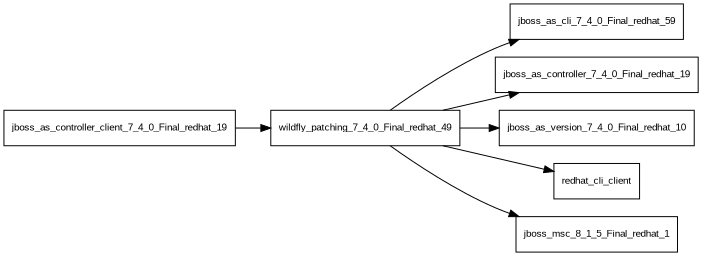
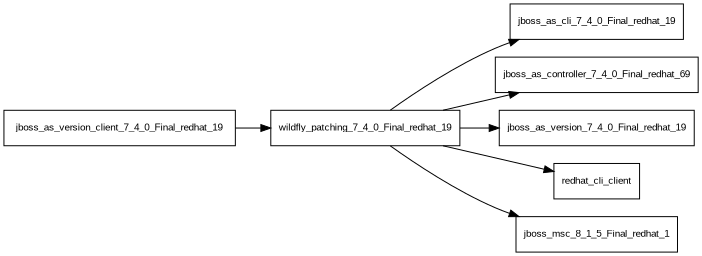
node "jboss_as_cli_7_4_0_Final_redhat_59": label "jboss_as_cli_7_4_0_Final_redhat_59" -> "jboss_as_cli_7_4_0_Final_redhat_19"
node "jboss_as_controller_7_4_0_Final_redhat_19": label "jboss_as_controller_7_4_0_Final_redhat_19" -> "jboss_as_controller_7_4_0_Final_redhat_69"
node "jboss_as_controller_client_7_4_0_Final_redhat_19": label "jboss_as_controller_client_7_4_0_Final_redhat_19" -> "jboss_as_version_client_7_4_0_Final_redhat_19"
node "wildfly_patching_7_4_0_Final_redhat_49": label "wildfly_patching_7_4_0_Final_redhat_49" -> "wildfly_patching_7_4_0_Final_redhat_19"
node "jboss_as_version_7_4_0_Final_redhat_10": label "jboss_as_version_7_4_0_Final_redhat_10" -> "jboss_as_version_7_4_0_Final_redhat_19"
